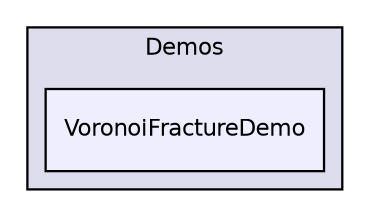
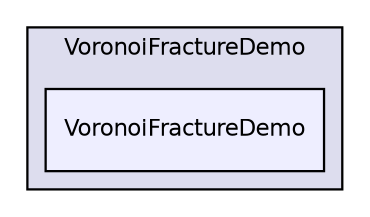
cluster "Demos": label "Demos" -> "VoronoiFractureDemo"
